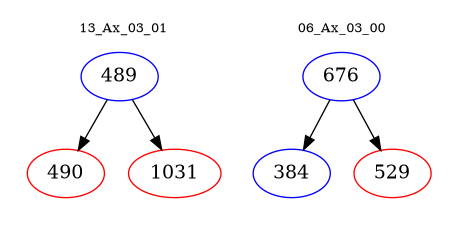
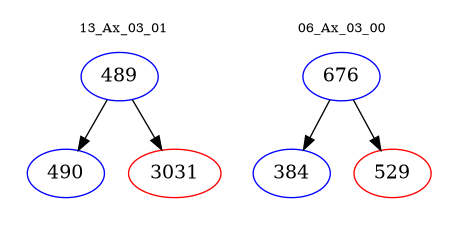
node "490": color red -> blue
node "1031": label "1031" -> "3031"
